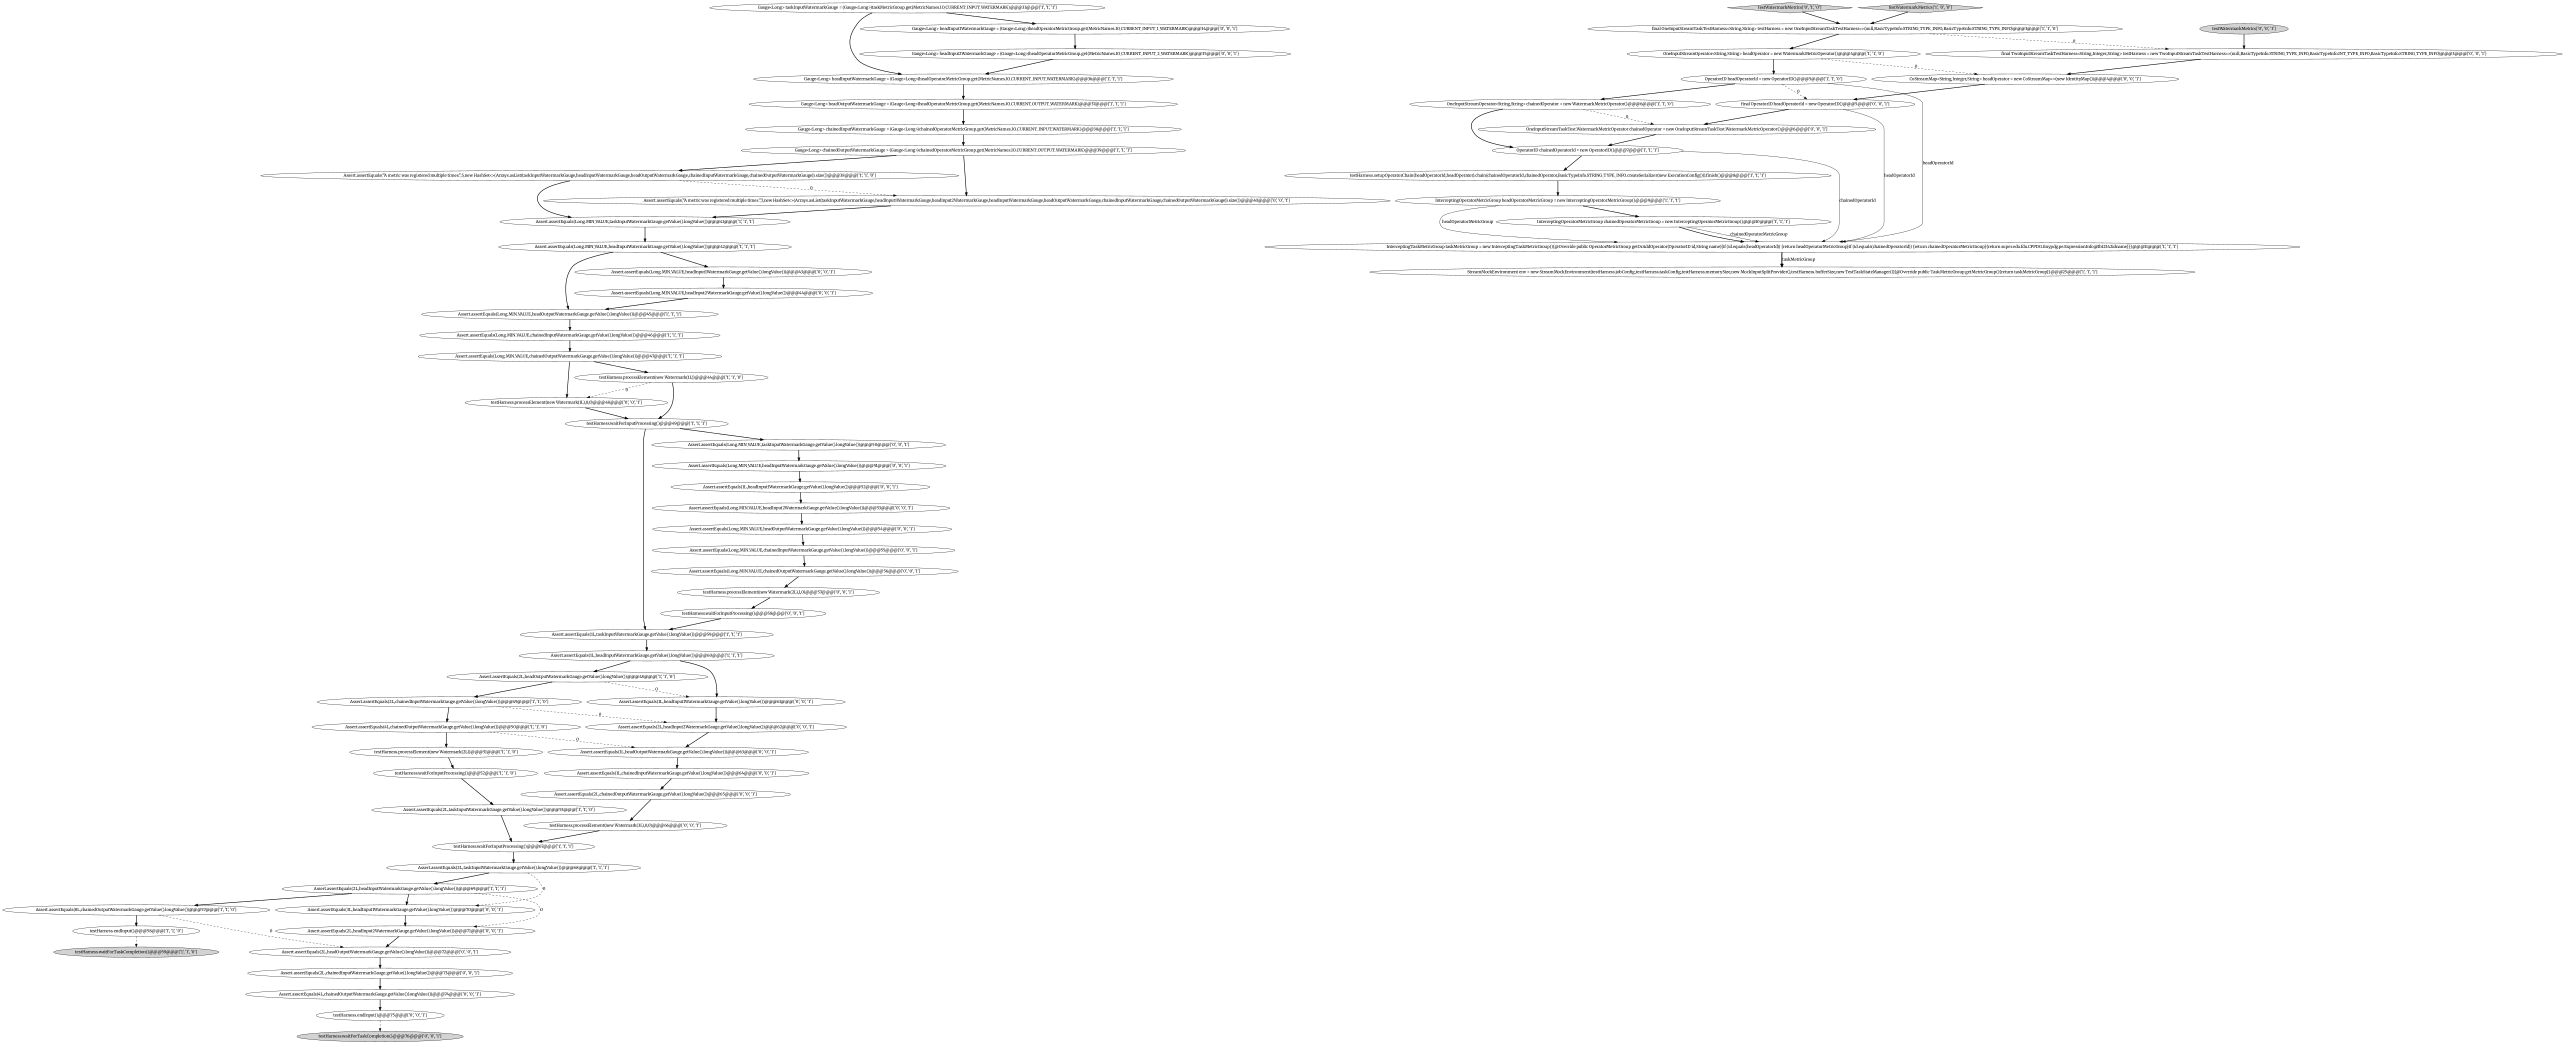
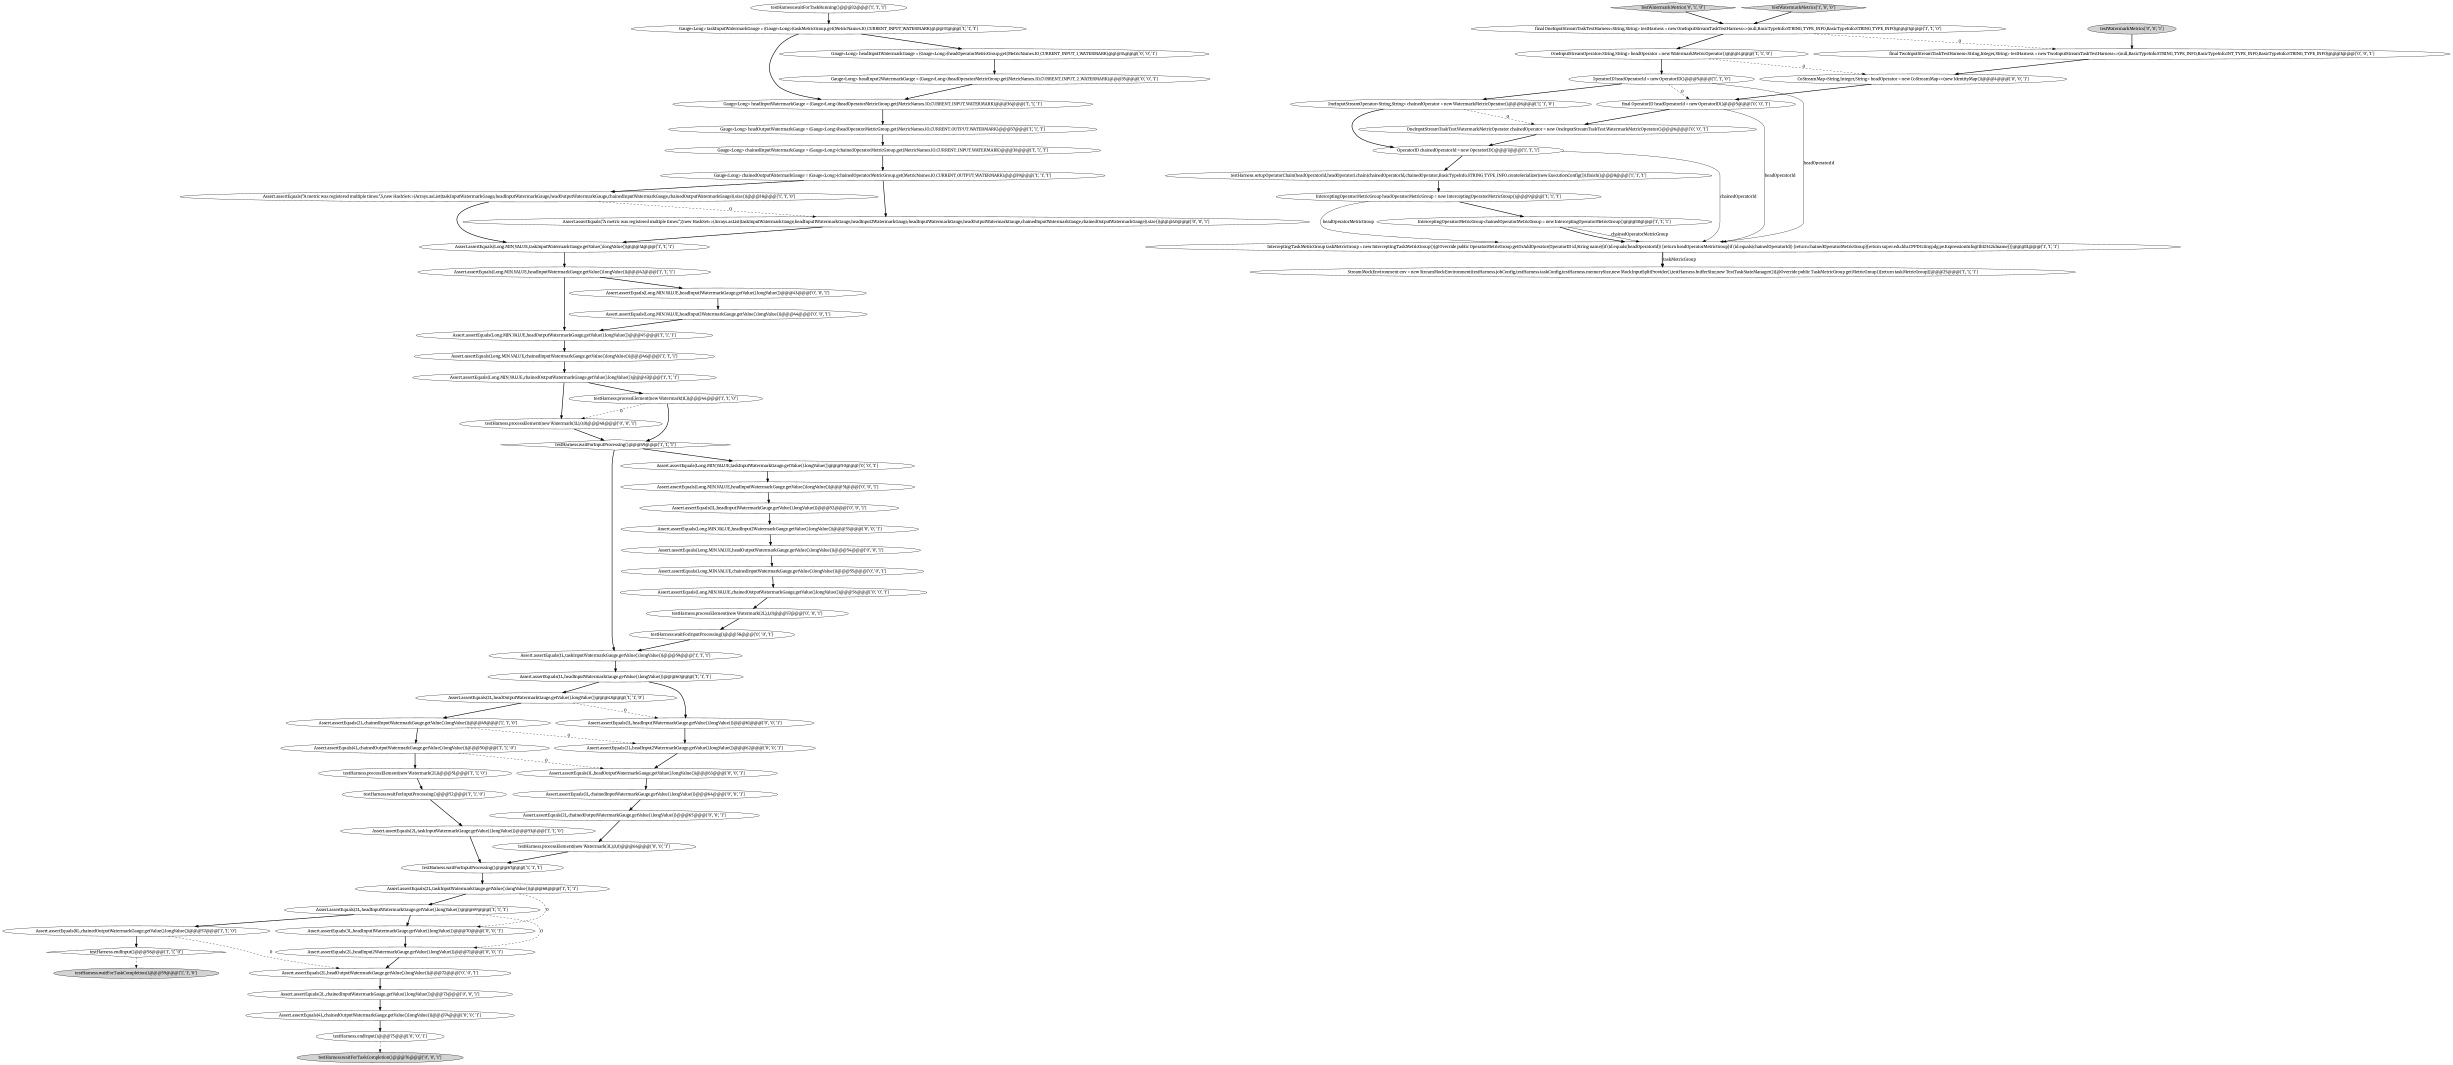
node "testHarness.waitForTaskRunning()@@@32@@@['1', '1', '1']": added
node "testHarness.waitForInputProcessing()@@@49@@@['1', '1', '1']": shape ellipse -> diamond
node "testHarness.endInput()@@@58@@@['1', '1', '0']": shape ellipse -> diamond
